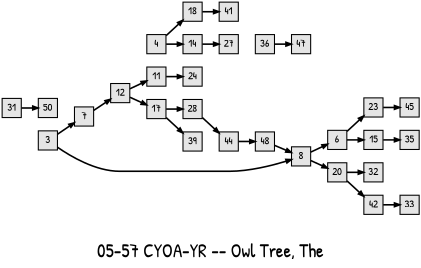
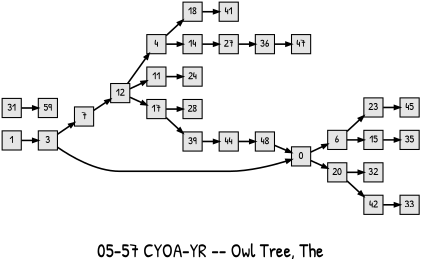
edge "27" -> "36": added
edge "12" -> "4": added
node "50": label "50" -> "59"
edge "28" -> "44": now "39" -> "44"
node "1": added
node "8": label "8" -> "0"
